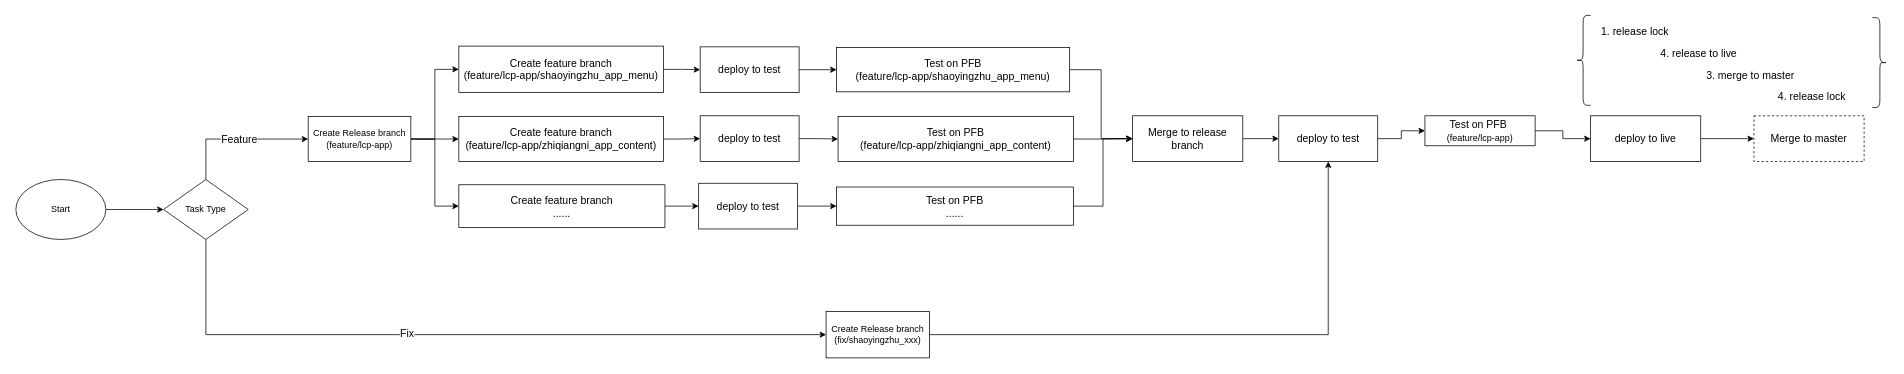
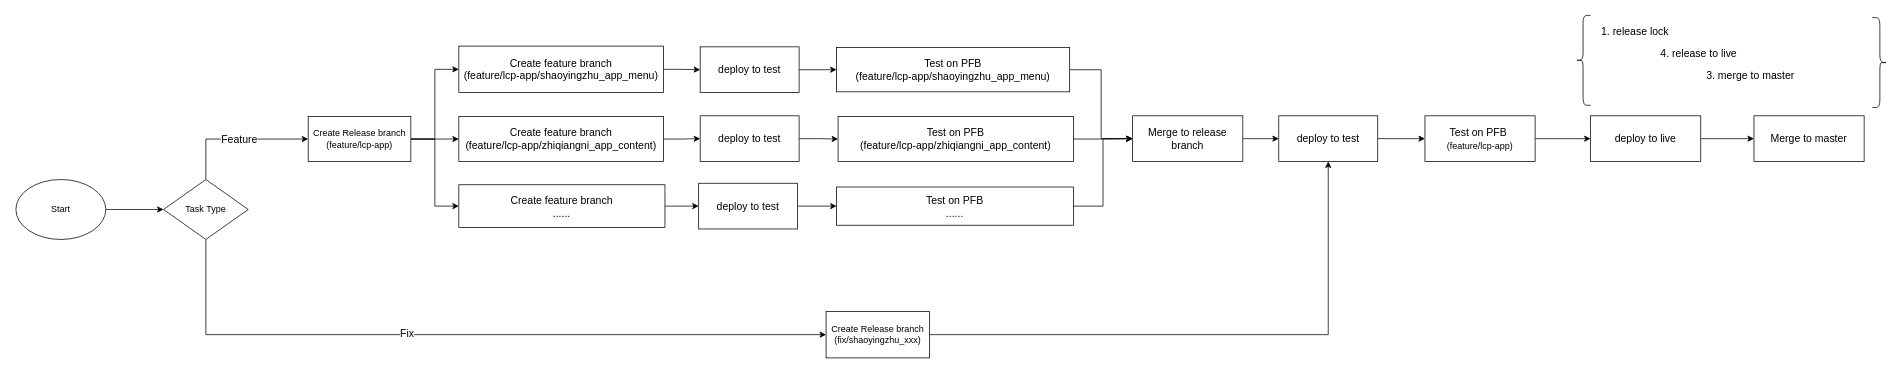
node "4. release lock": removed
node "Test on PFB (feature/lcp-app)": size 110x30 -> 110x46
node "Merge to master": style dashed -> solid
